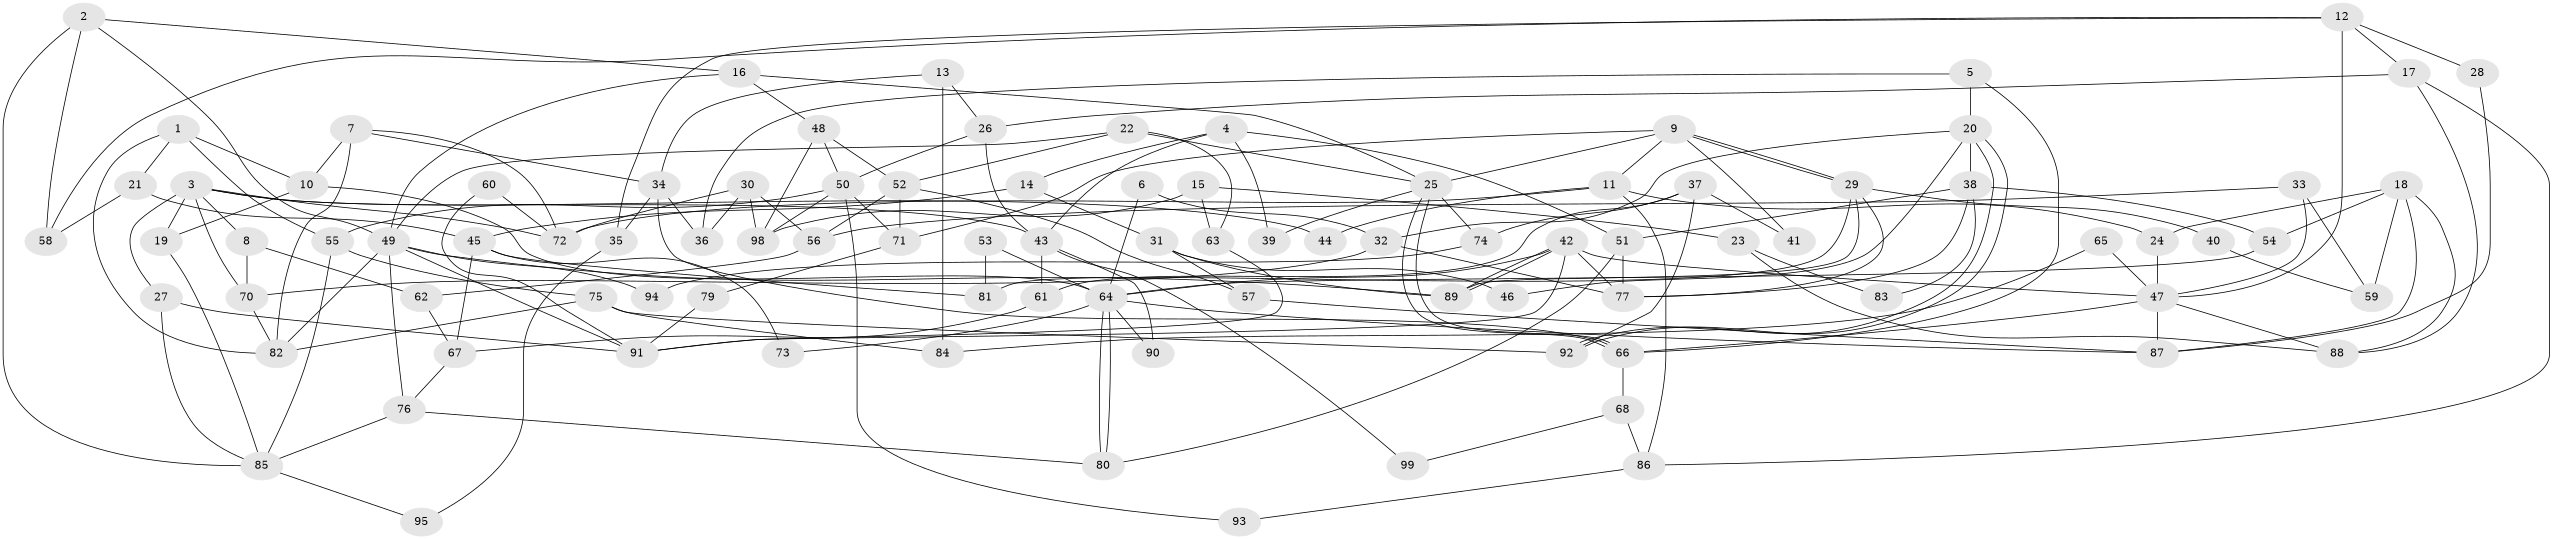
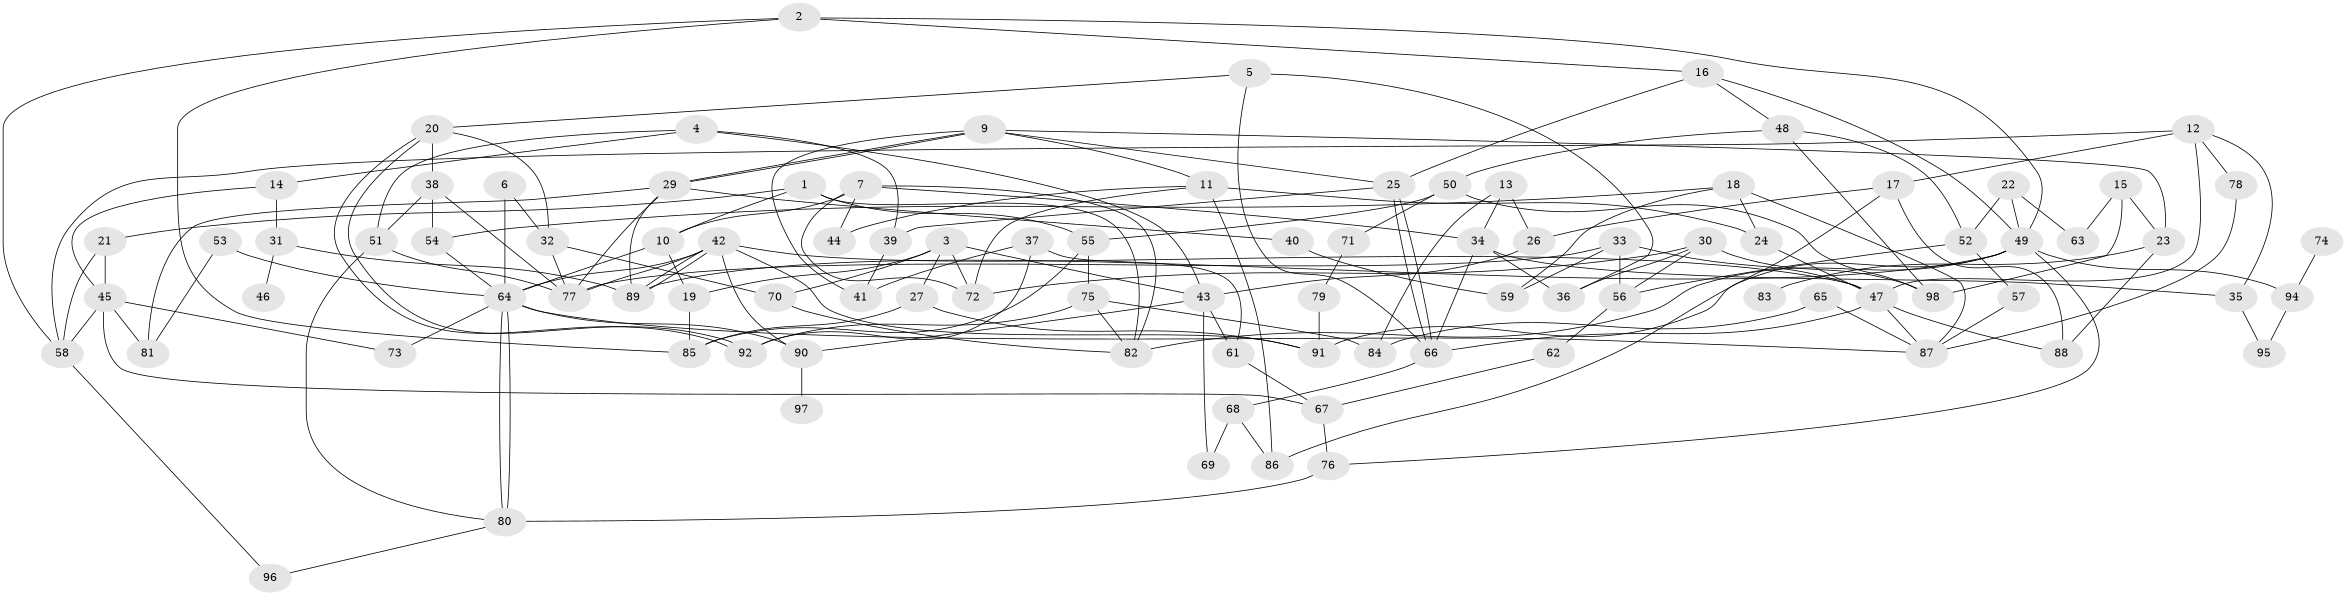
node "28": label "28" -> "78"
edge "9" -- "71": now "9" -- "23"
edge "26" -- "50": removed
edge "22" -- "25": removed
node "60": removed
edge "3" -- "44": now "7" -- "44"
edge "37" -- "74": removed
edge "25" -- "74": removed
edge "52" -- "71": removed
node "8": removed
edge "20" -- "46": removed
edge "38" -- "83": removed
edge "33" -- "77": added
edge "39" -- "41": added
edge "31" -- "57": removed
edge "65" -- "47": now "65" -- "87"
edge "18" -- "88": removed
edge "42" -- "90": added
edge "45" -- "58": added
edge "63" -- "91": removed
node "97": added
edge "76" -- "85": removed
node "99": label "99" -> "69"
edge "85" -- "95": now "94" -- "95"
node "93": removed
node "96": added
